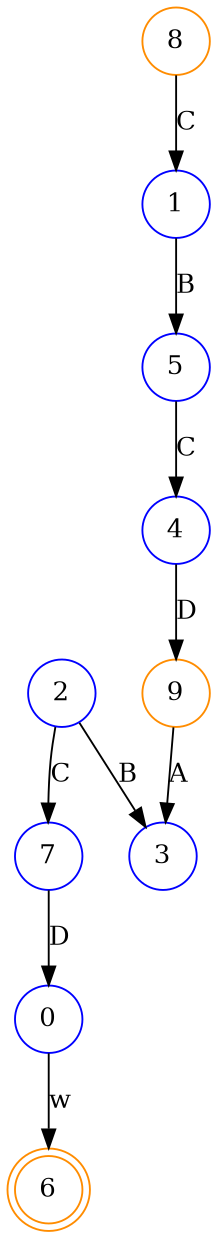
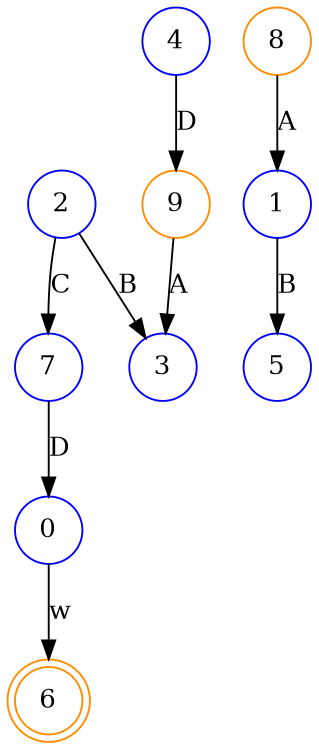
edge "8" -> "1": label "C" -> "A"
edge "5" -> "4": removed, label "C"
